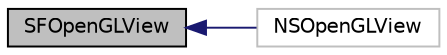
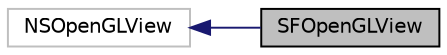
edge "NSOpenGLView" -> "SFOpenGLView": reversed
